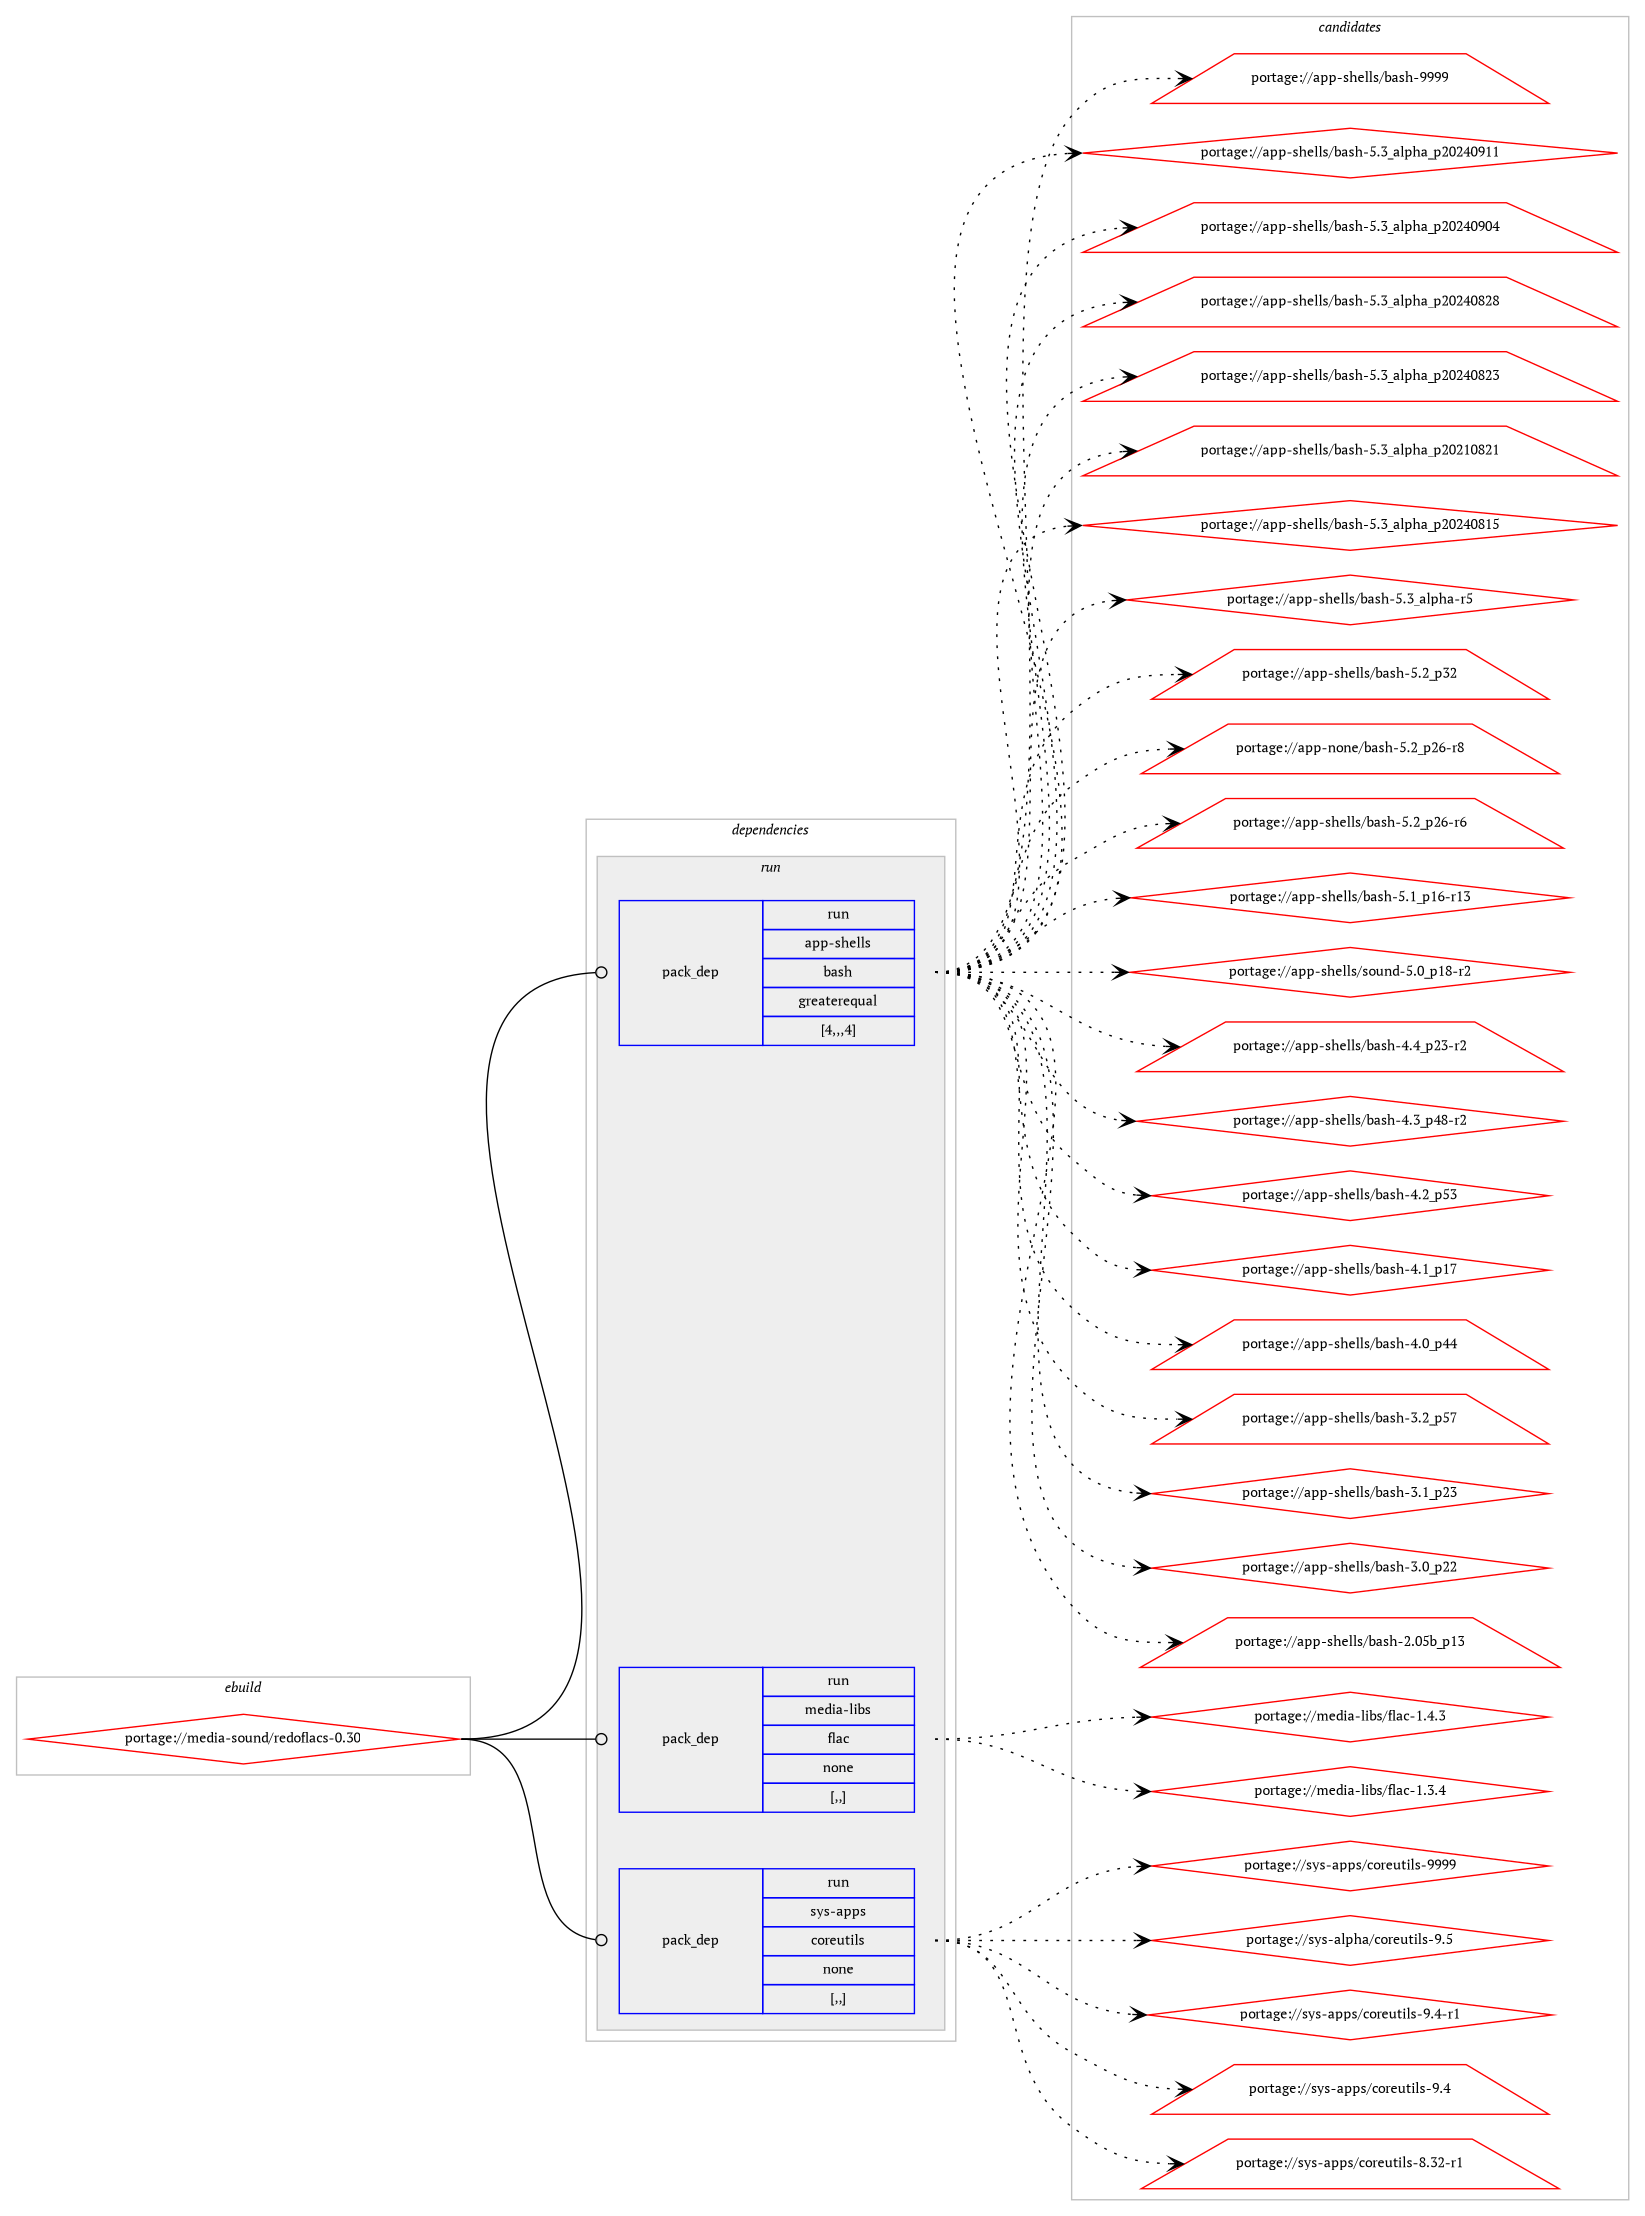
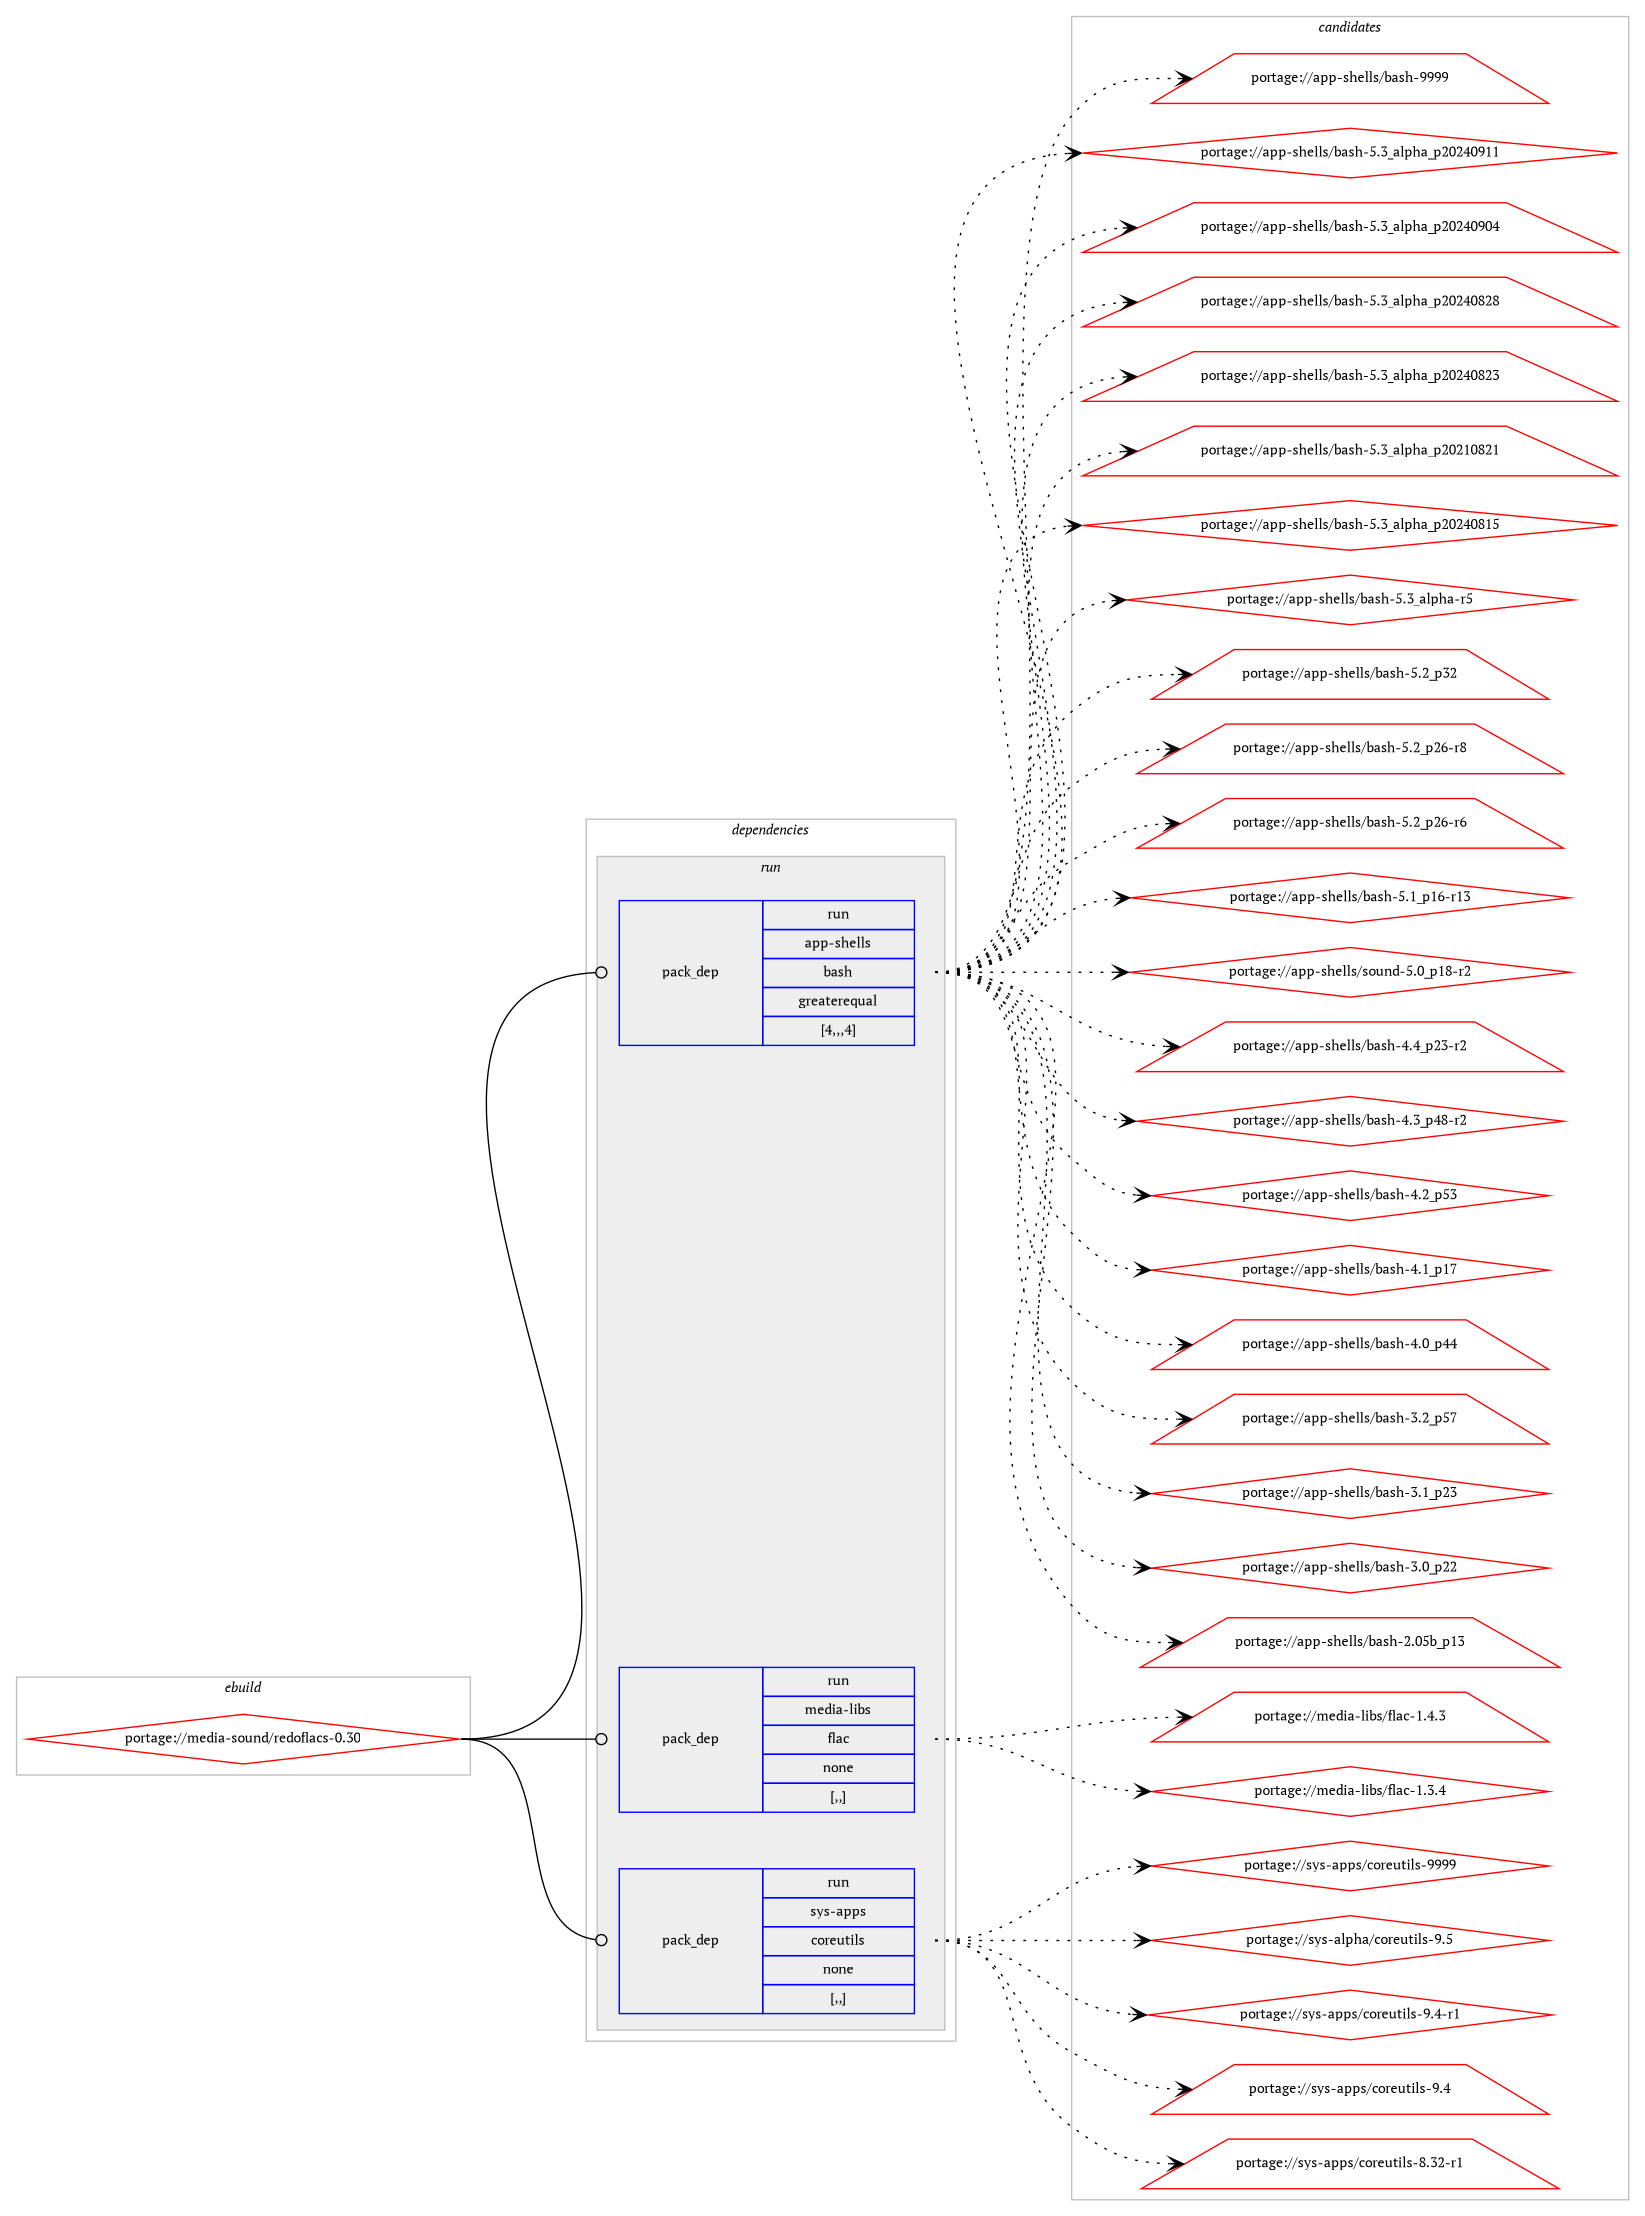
node "portage://app-none/bash-5.2_p26-r8": label "portage://app-none/bash-5.2_p26-r8" -> "portage://app-shells/bash-5.2_p26-r8"
node "portage://media-libs/flac-1.4.3": shape diamond -> trapezium
